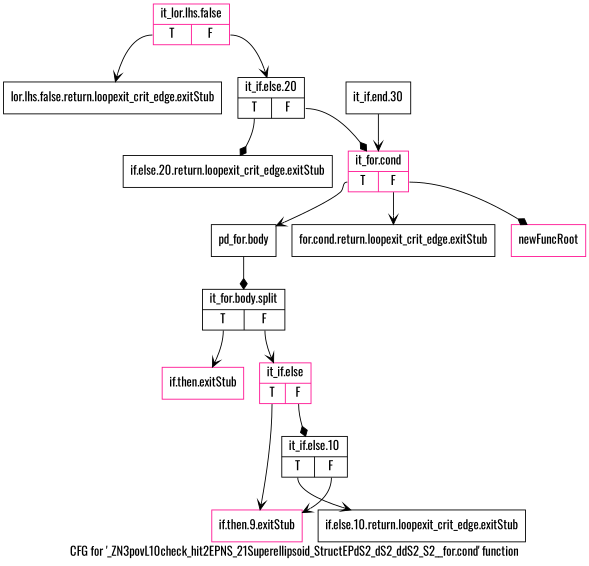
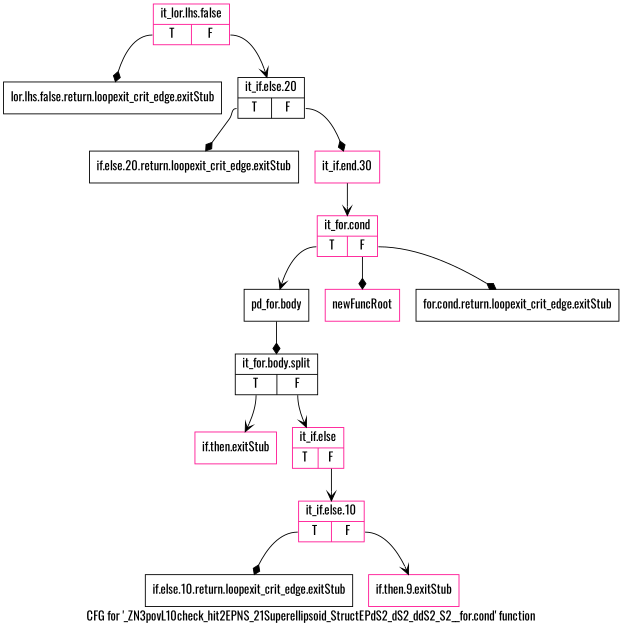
edge "it_lor.lhs.false" -> "lor.lhs.false.return.loopexit_crit_edge.exitStub": arrowhead vee -> diamond
node "it_if.end.30": color black -> deeppink
edge "it_if.else.20" -> "it_for.cond": now "it_if.else.20" -> "it_if.end.30"
edge "it_for.cond" -> "for.cond.return.loopexit_crit_edge.exitStub": arrowhead vee -> diamond
edge "it_if.else" -> "it_if.else.10": arrowhead diamond -> vee
edge "it_if.else" -> "if.then.9.exitStub": removed
node "it_if.else.10": color black -> deeppink
edge "it_if.else.10" -> "if.else.10.return.loopexit_crit_edge.exitStub": arrowhead vee -> diamond
